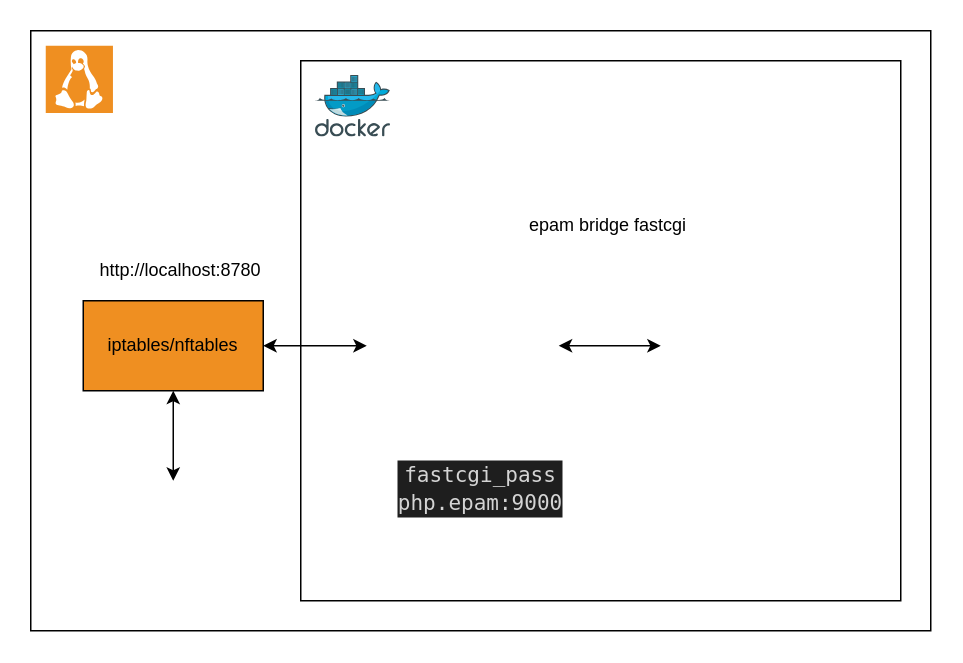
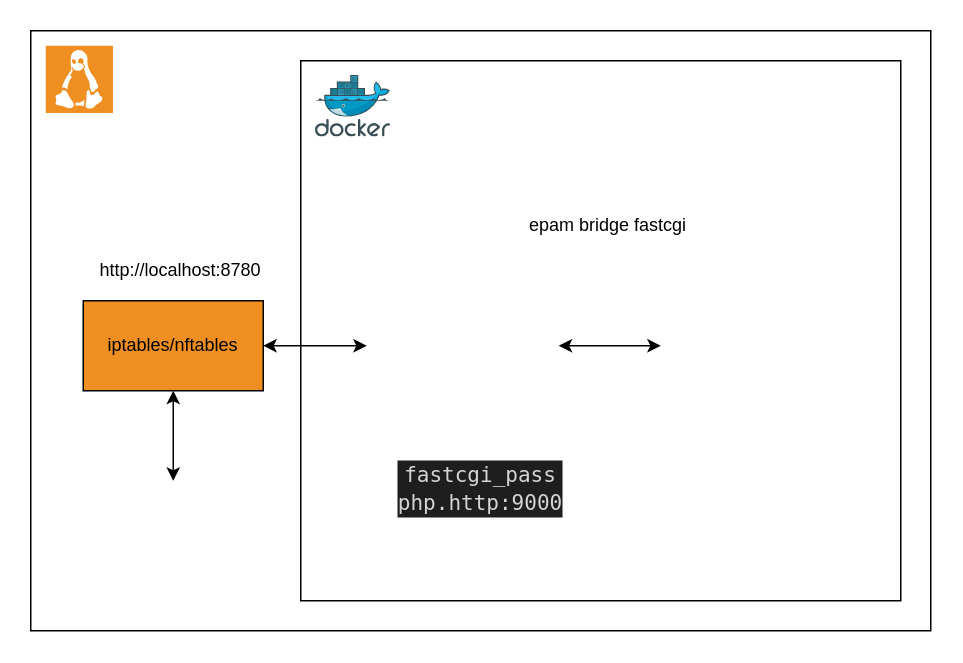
node "fastcgi_pass php.epam:9000": label "fastcgi_pass php.epam:9000" -> "fastcgi_pass php.http:9000"
